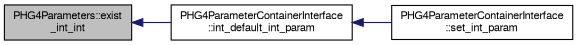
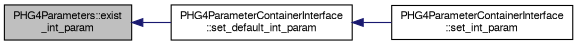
node "PHG4Parameters::exist _int_int": label "PHG4Parameters::exist _int_int" -> "PHG4Parameters::exist _int_param"
node "PHG4ParameterContainerInterface ::int_default_int_param": label "PHG4ParameterContainerInterface ::int_default_int_param" -> "PHG4ParameterContainerInterface ::set_default_int_param"
